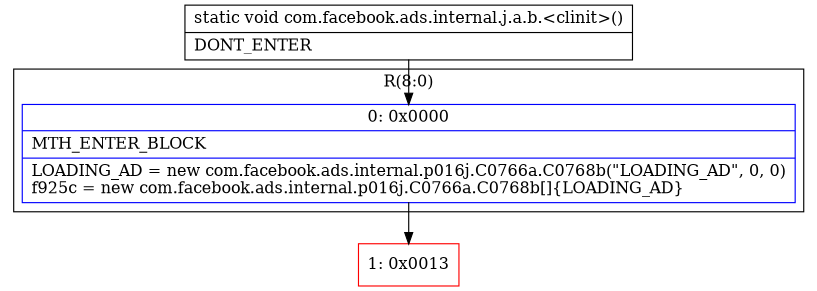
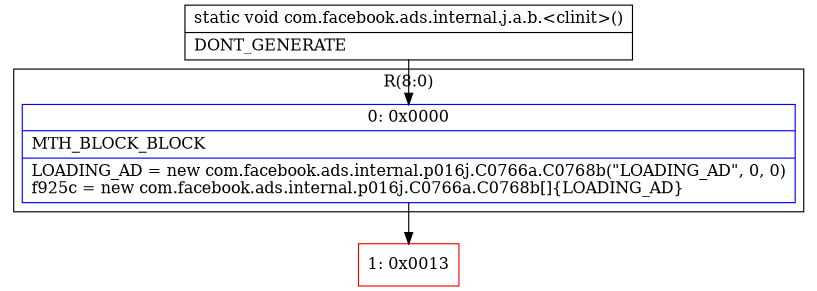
node "static void com.facebook.ads.internal.j.a.b.<clinit>()": text "DONT_ENTER" -> "DONT_GENERATE"
node "0: 0x0000": text "MTH_ENTER_BLOCK" -> "MTH_BLOCK_BLOCK"
